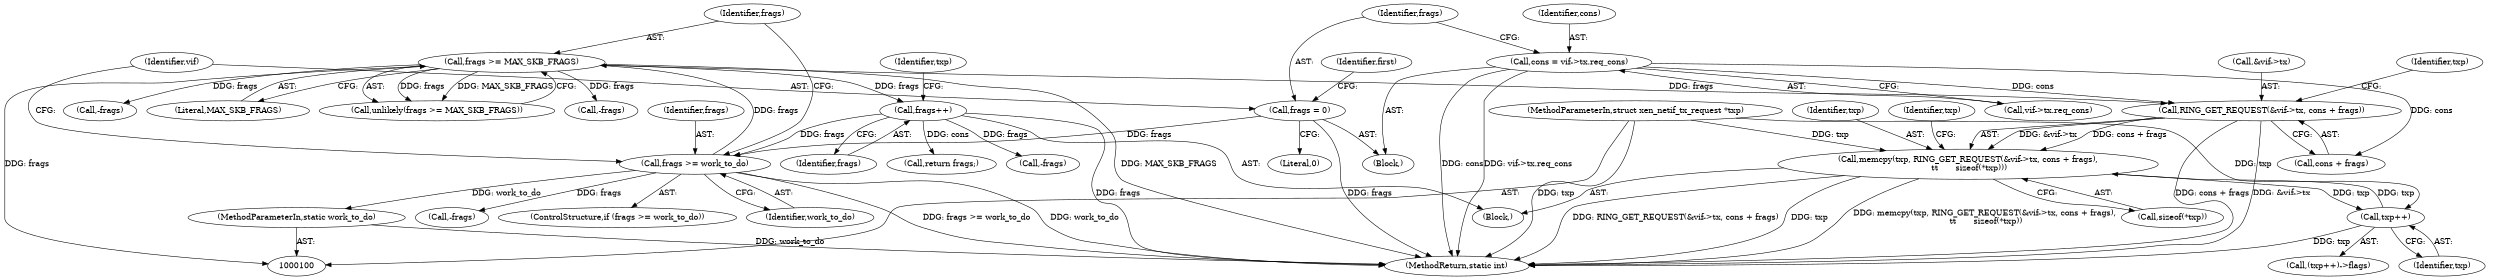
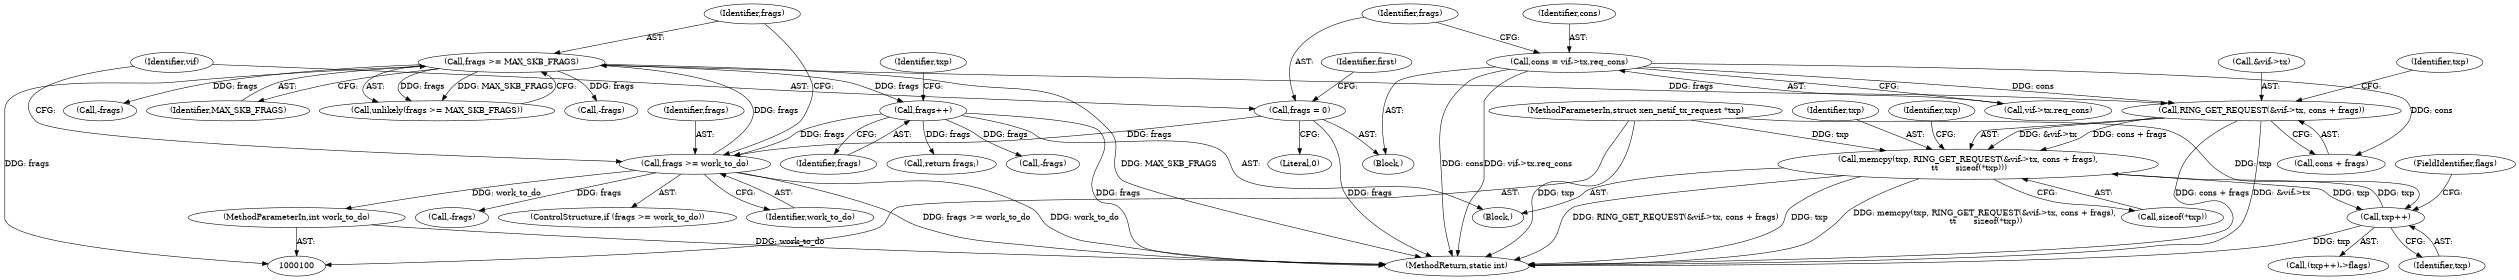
node "(Literal,MAX_SKB_FRAGS)": label "(Literal,MAX_SKB_FRAGS)" -> "(Identifier,MAX_SKB_FRAGS)"
edge "(Call,frags++)" -> "(Call,return frags;)": label "DDG: cons" -> "DDG: frags"
node "(FieldIdentifier,flags)": added
node "(MethodParameterIn,static work_to_do)": label "(MethodParameterIn,static work_to_do)" -> "(MethodParameterIn,int work_to_do)"
